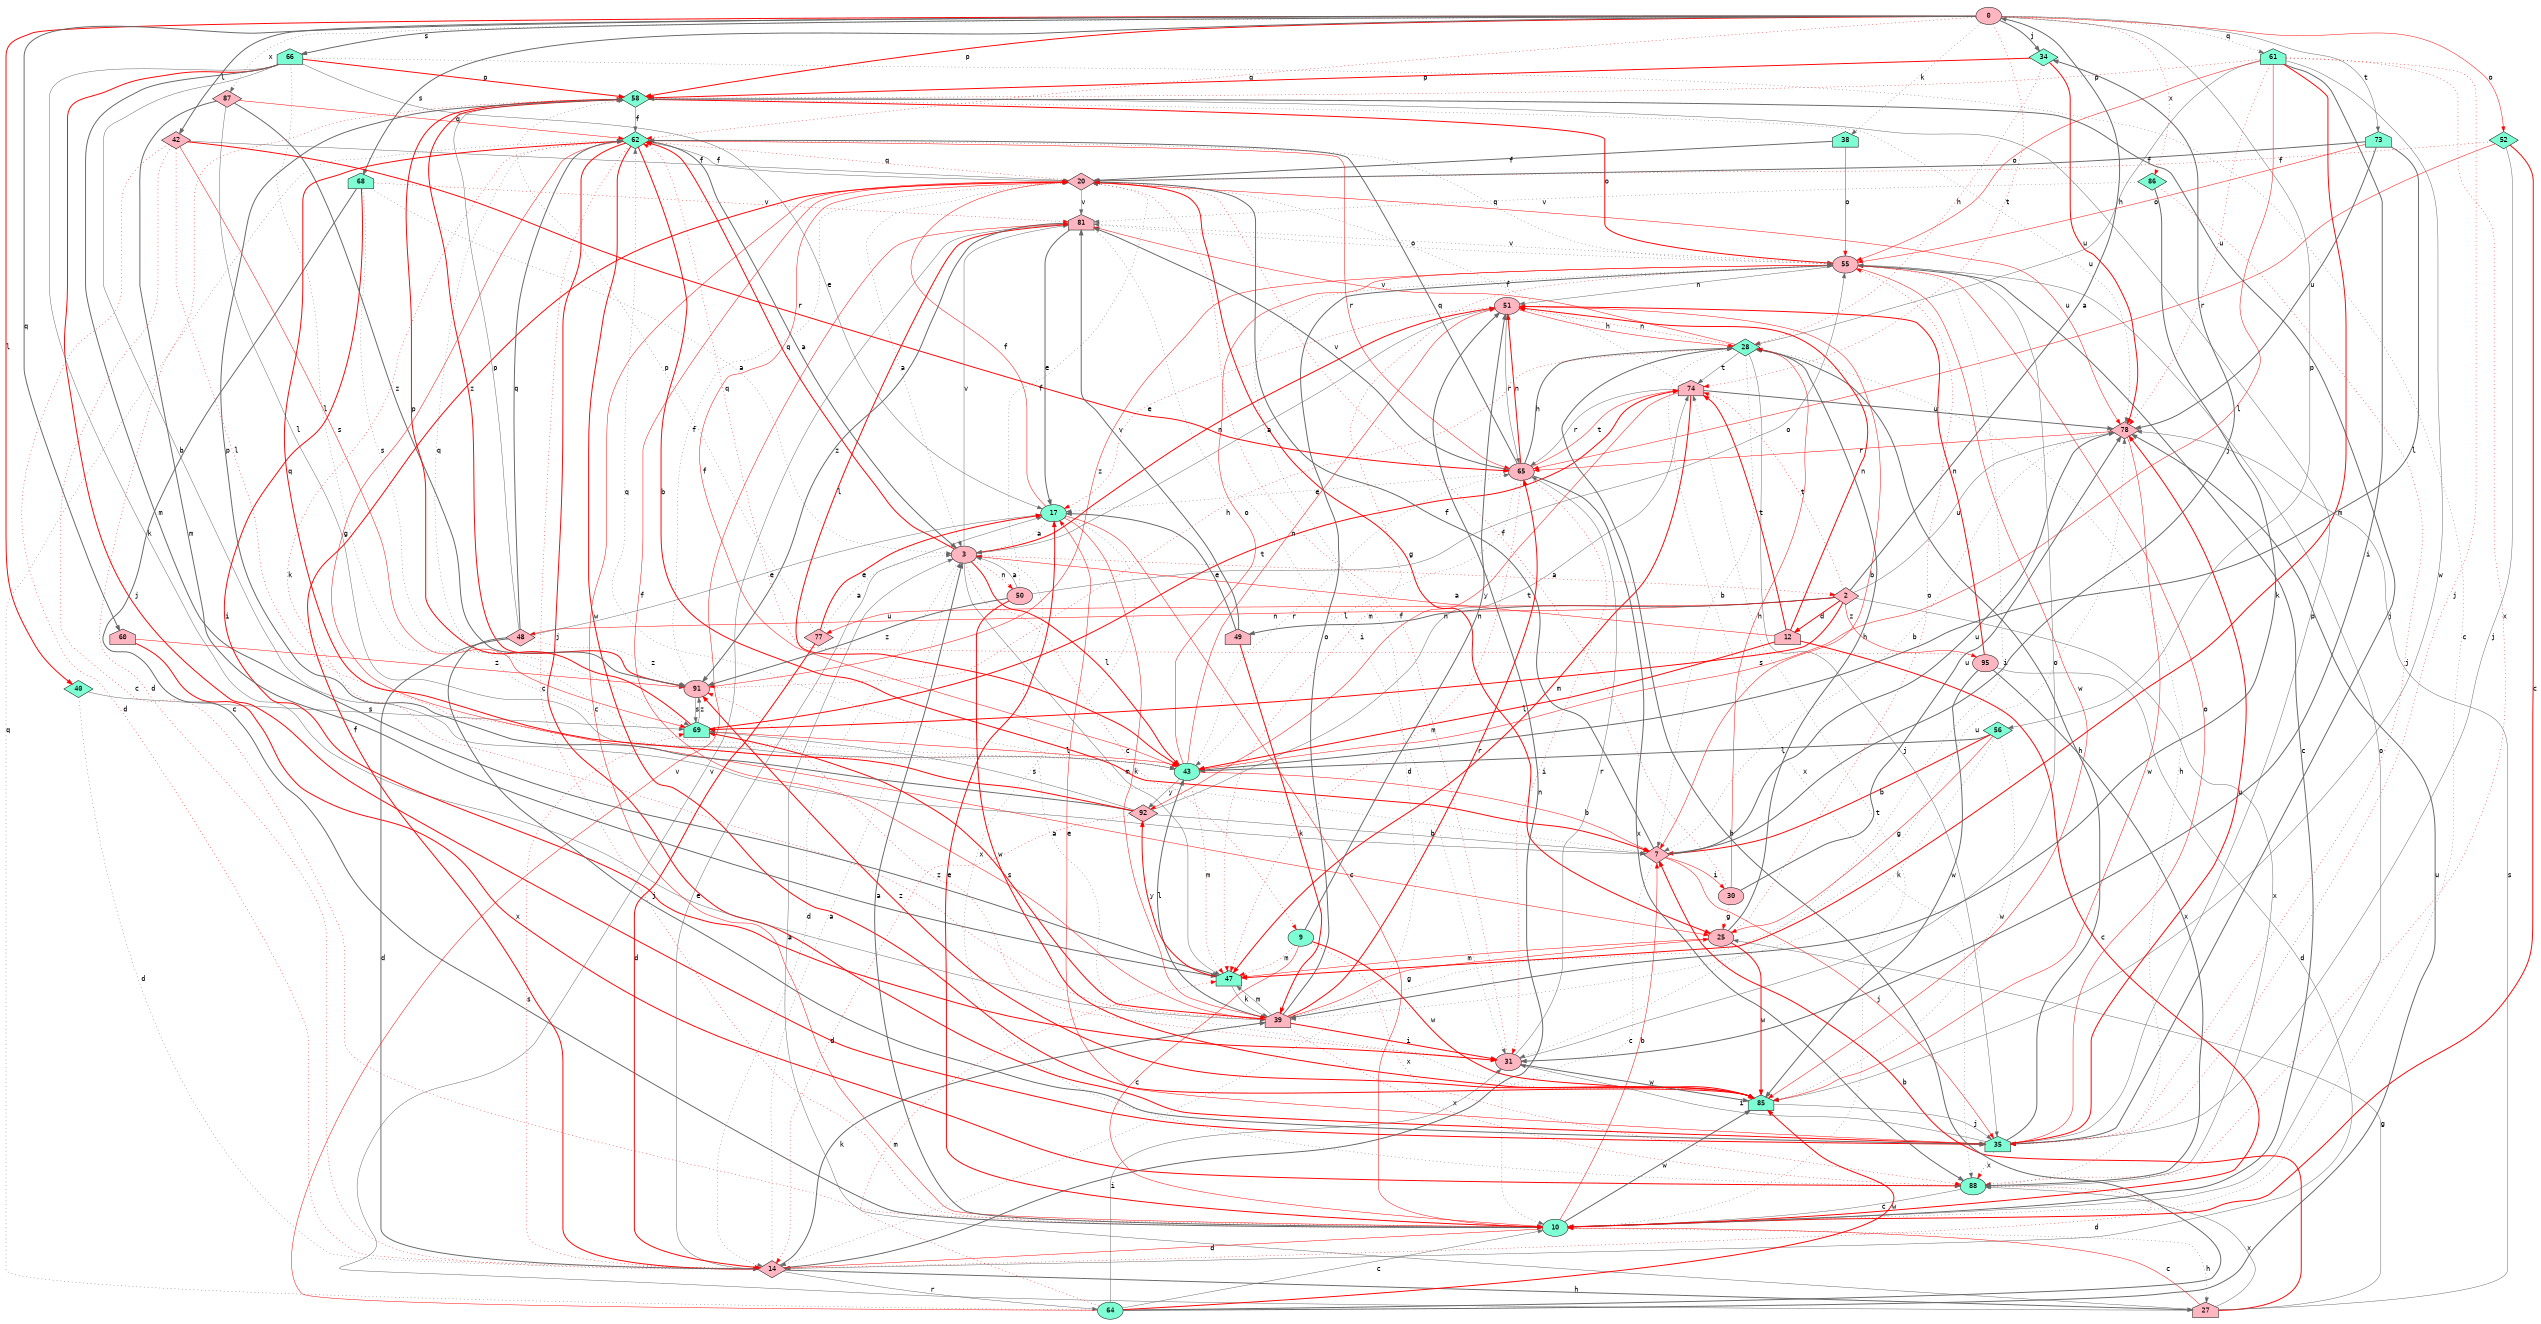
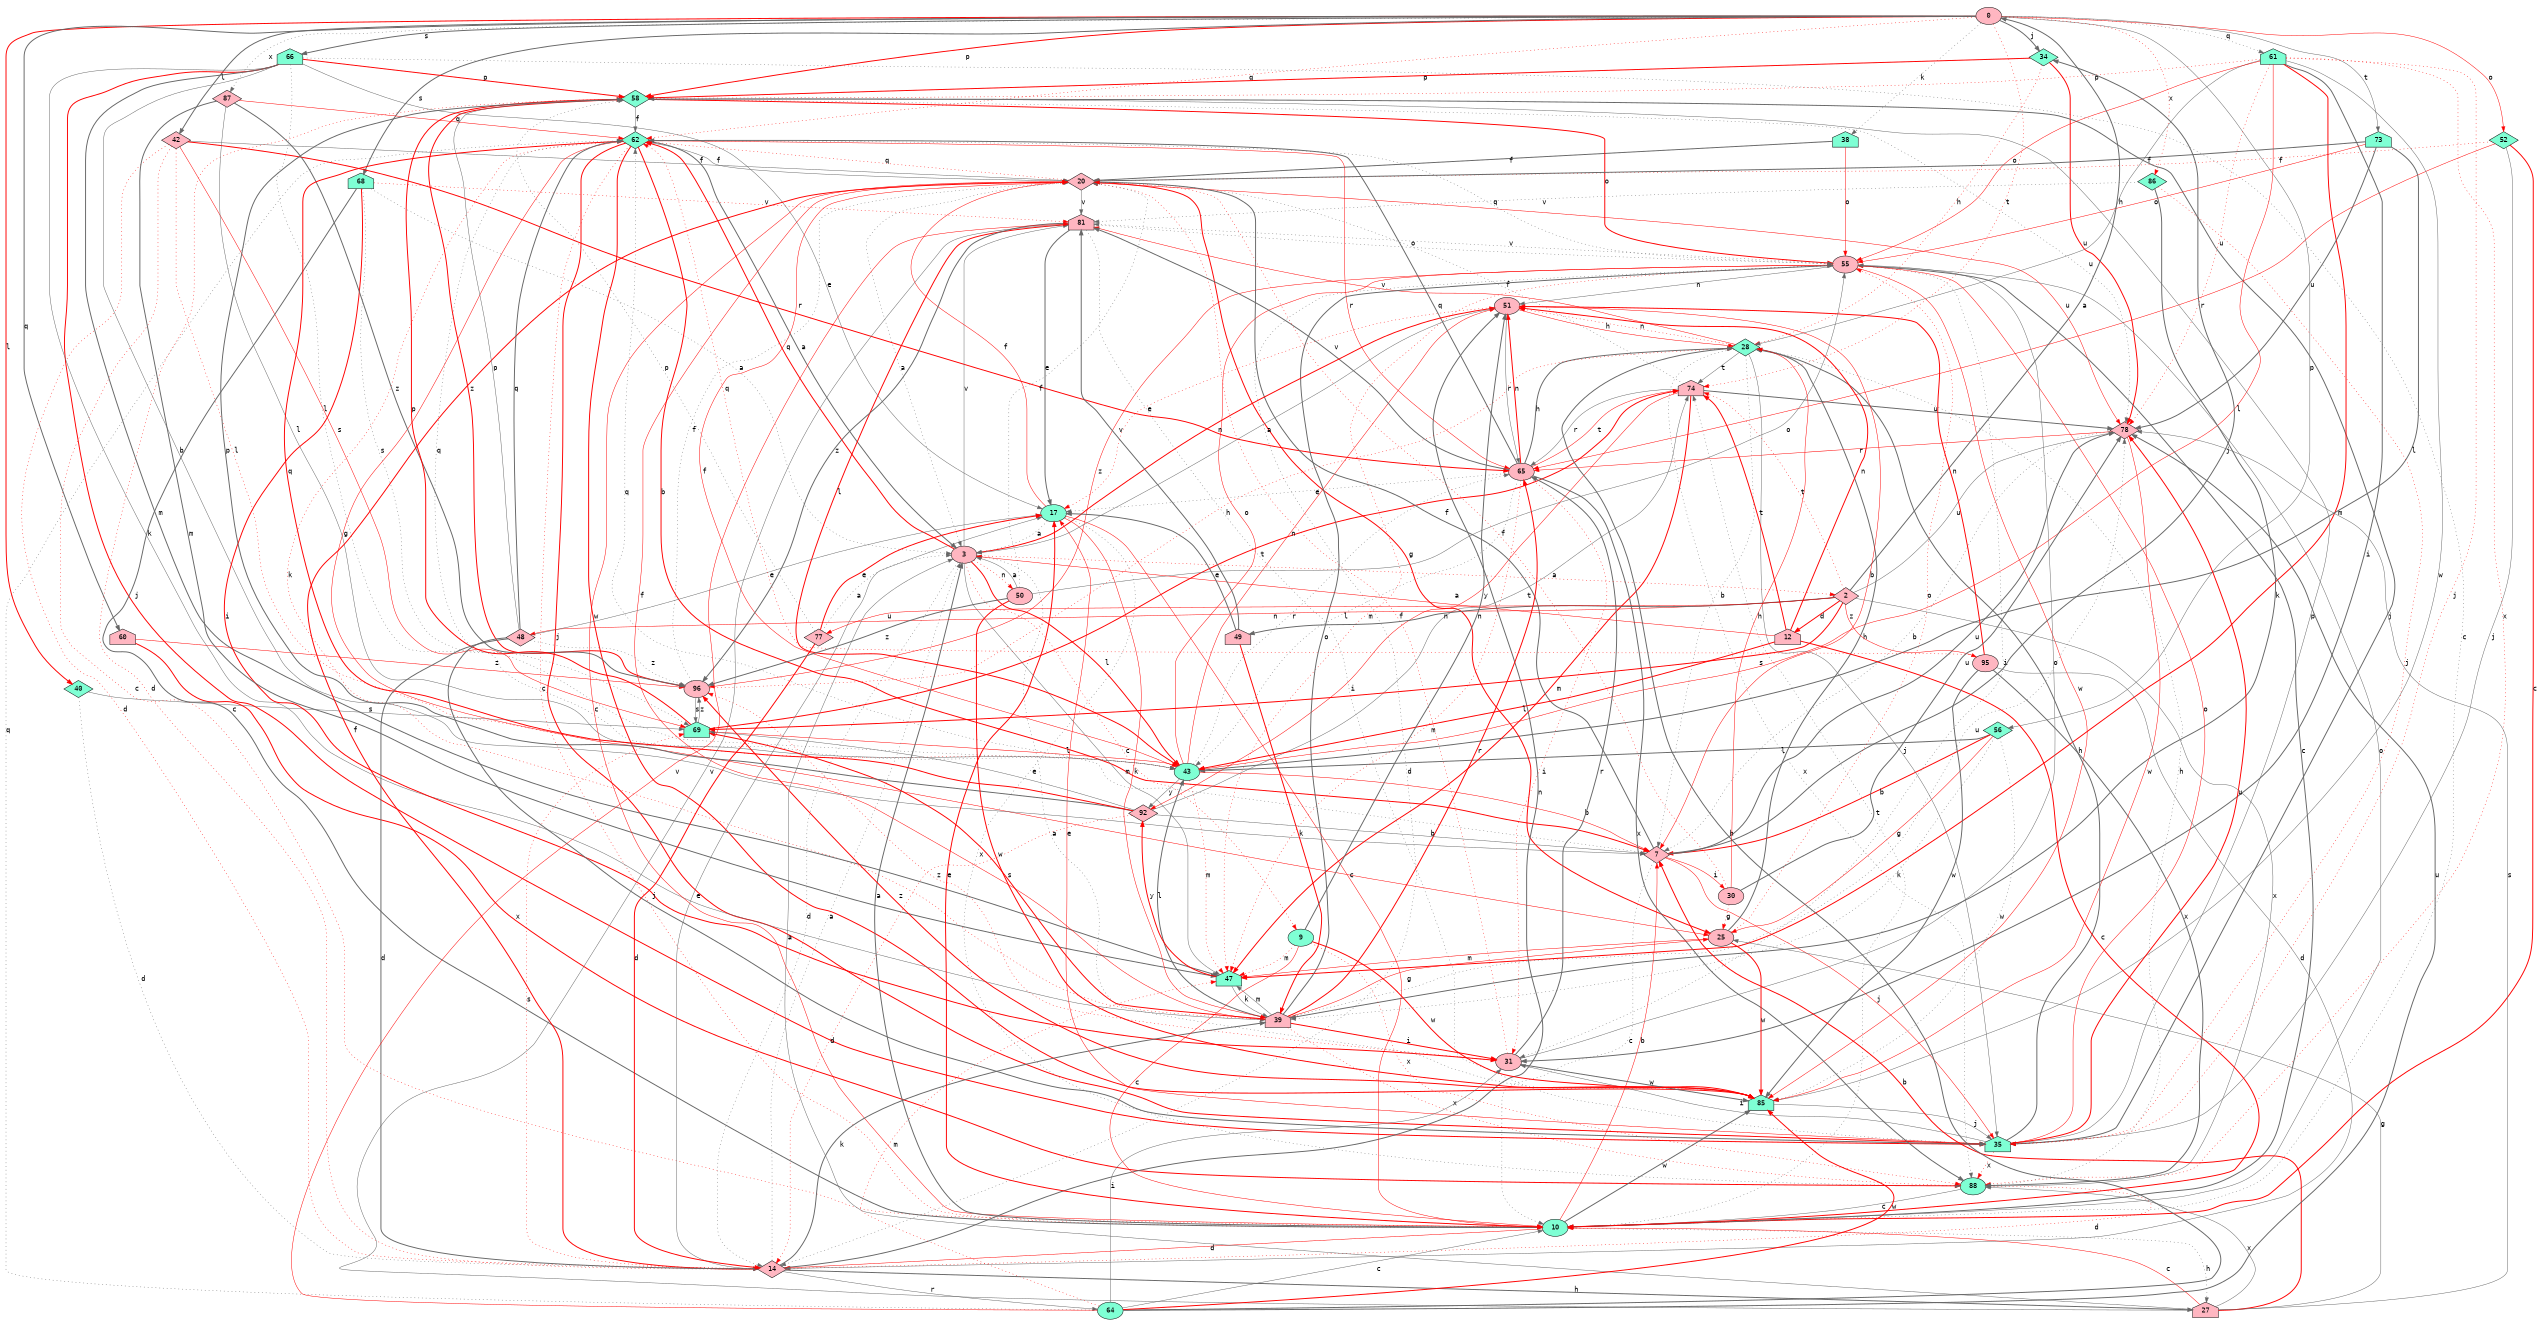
edge "81" -> "31": now "81" -> "35"
node "91": label "91" -> "96"
edge "31" -> "65": style solid -> bold
edge "92" -> "69": label "s" -> "e"
